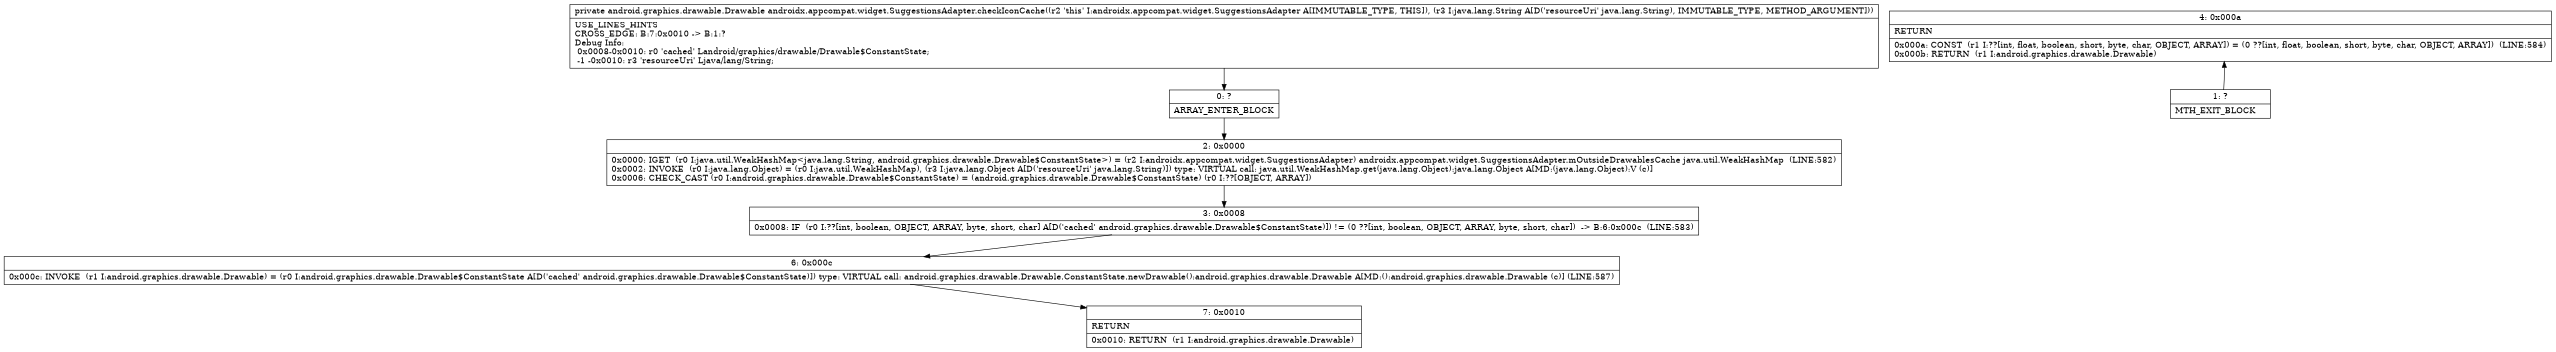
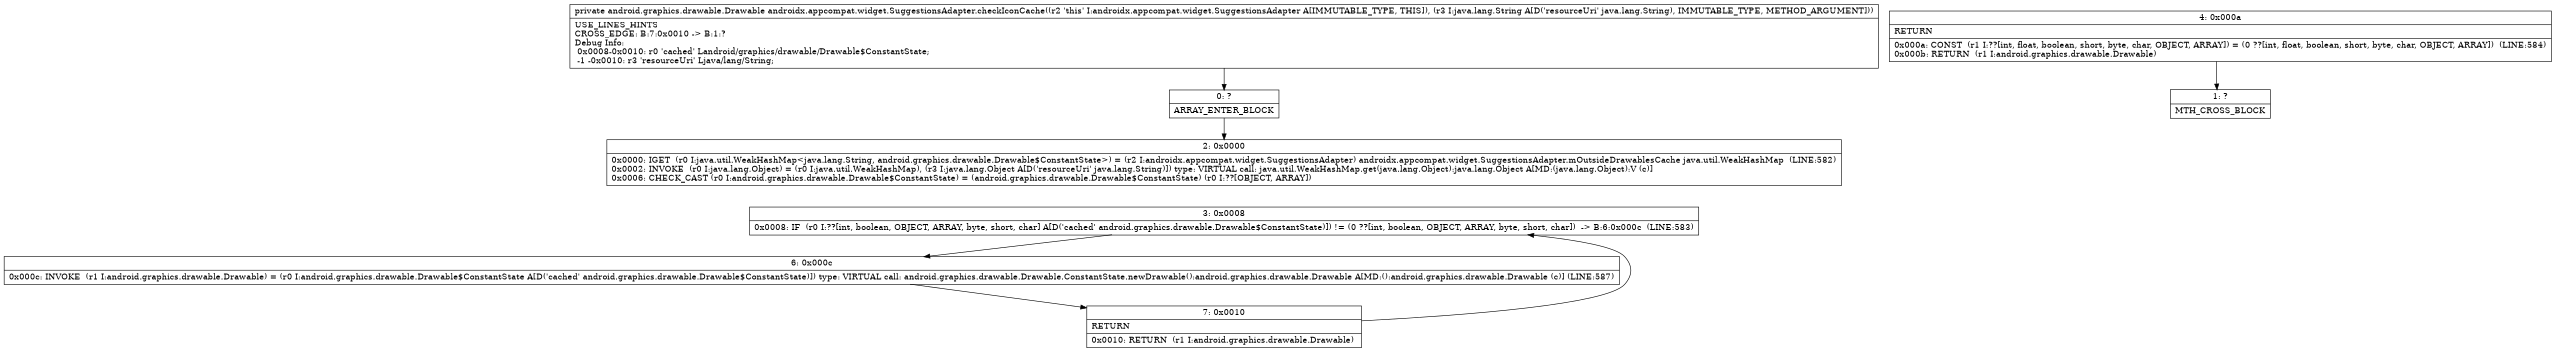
edge "1: ?" -> "4: 0x000a": reversed
node "1: ?": text "MTH_EXIT_BLOCK" -> "MTH_CROSS_BLOCK"
edge "2: 0x0000" -> "3: 0x0008": now "7: 0x0010" -> "3: 0x0008"
